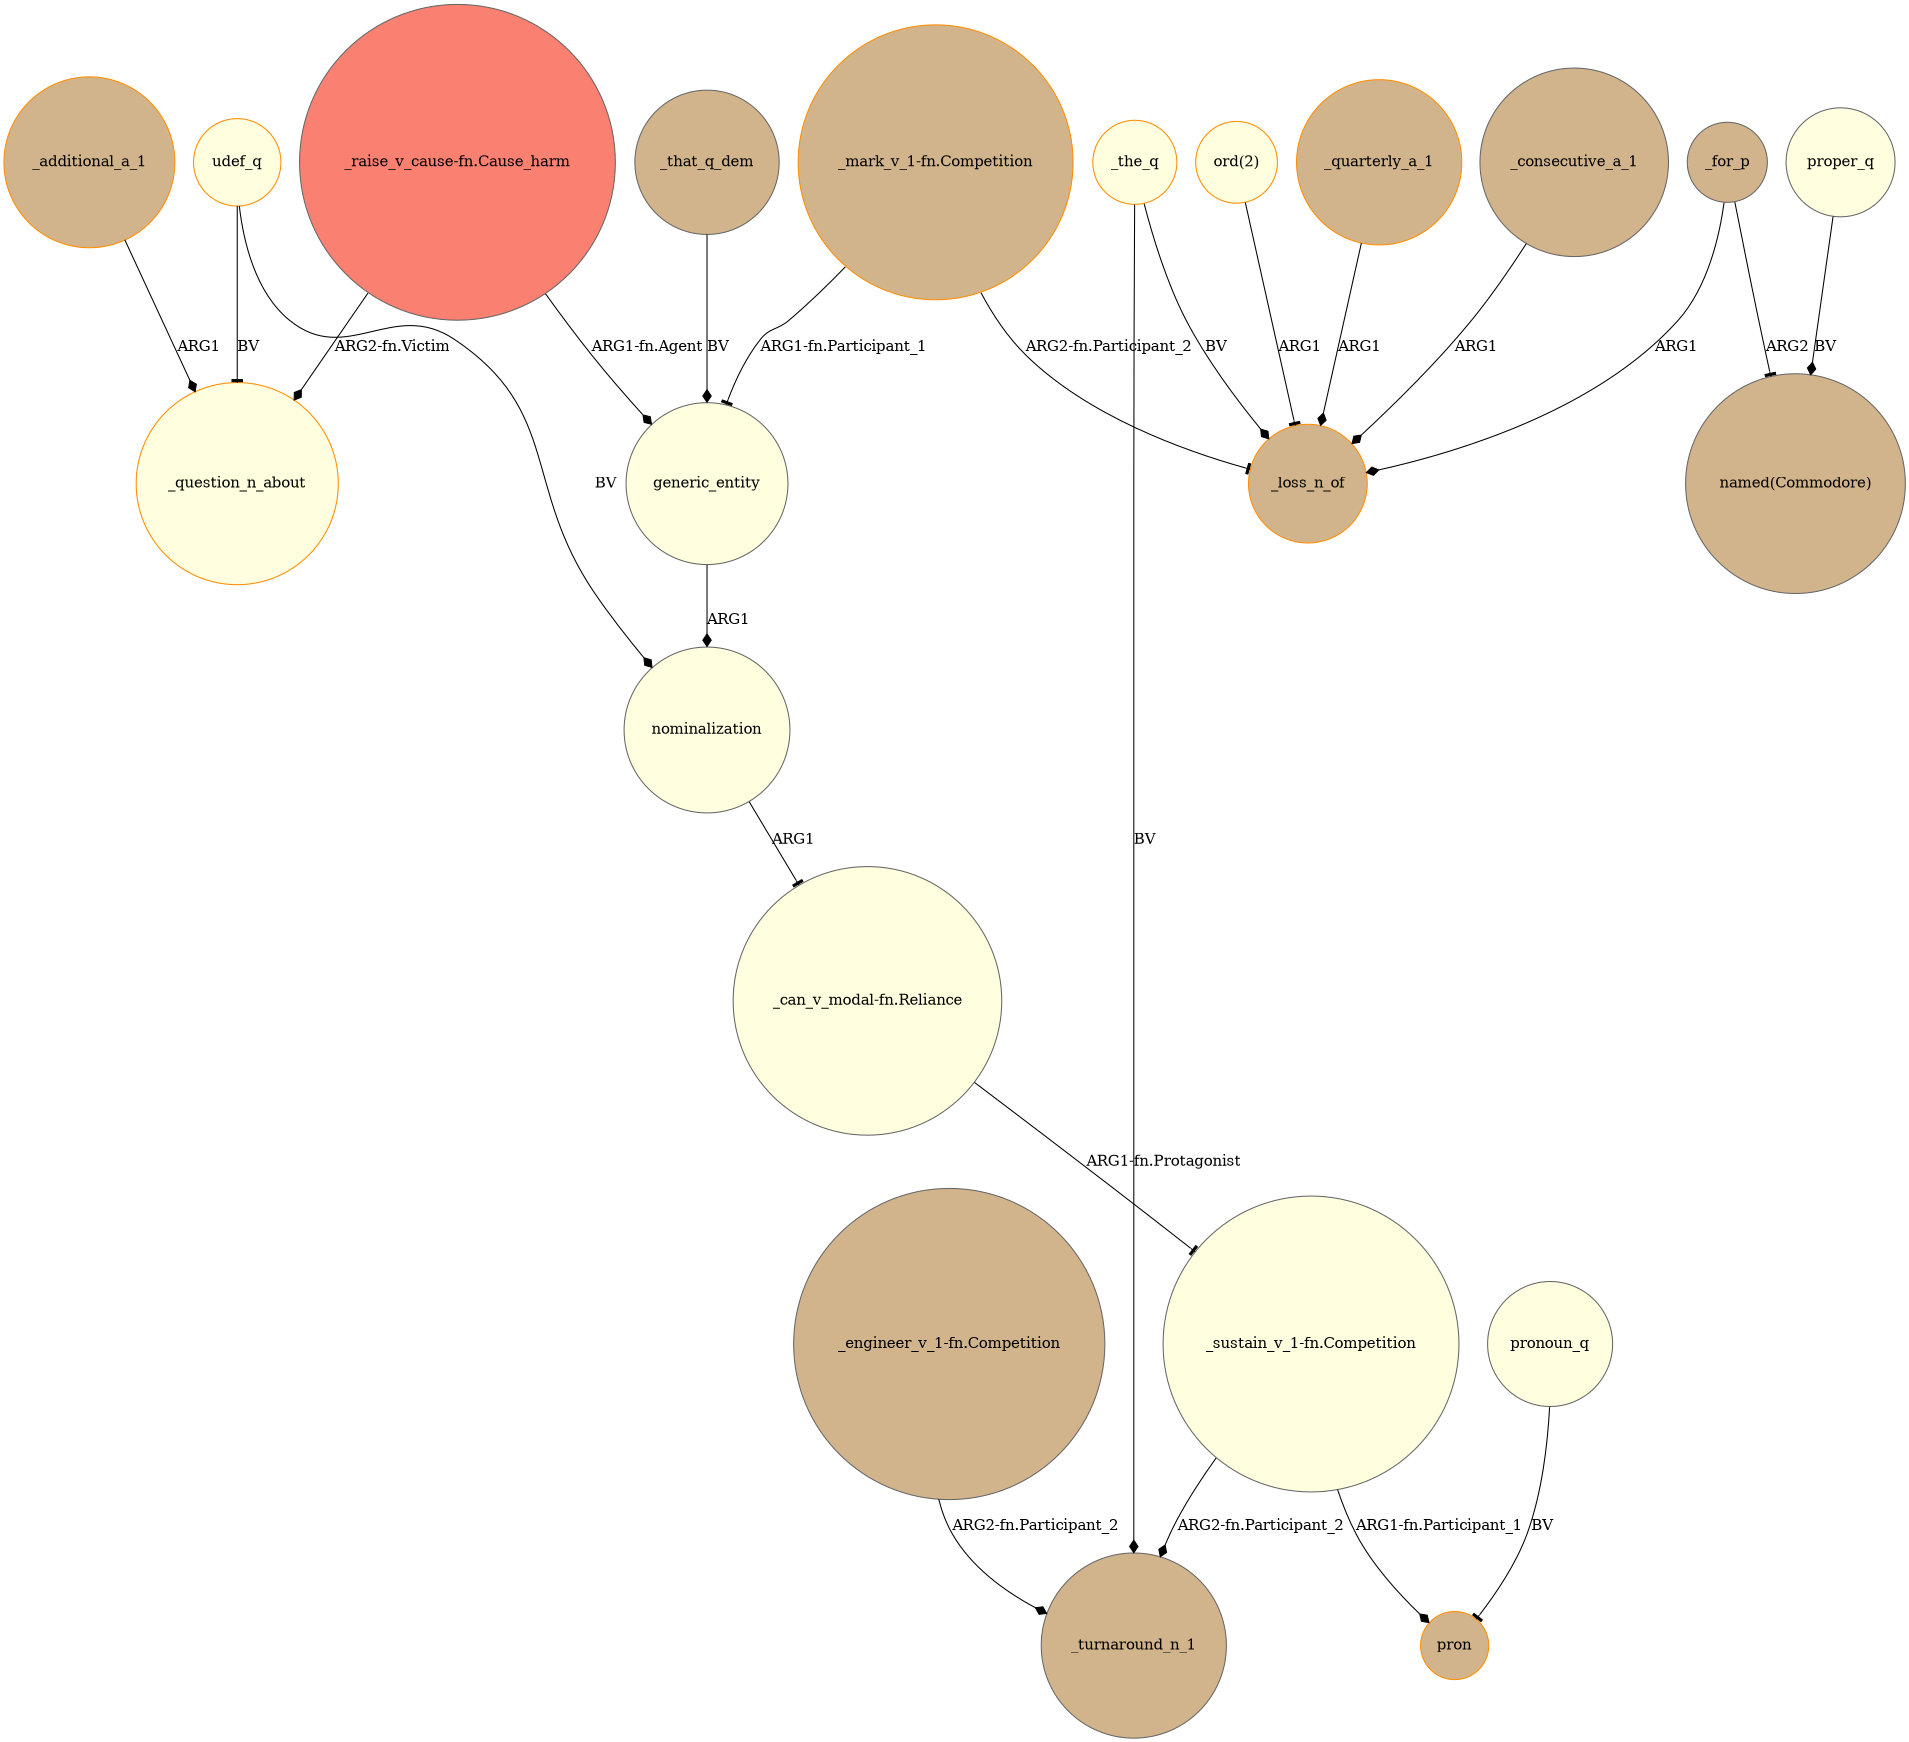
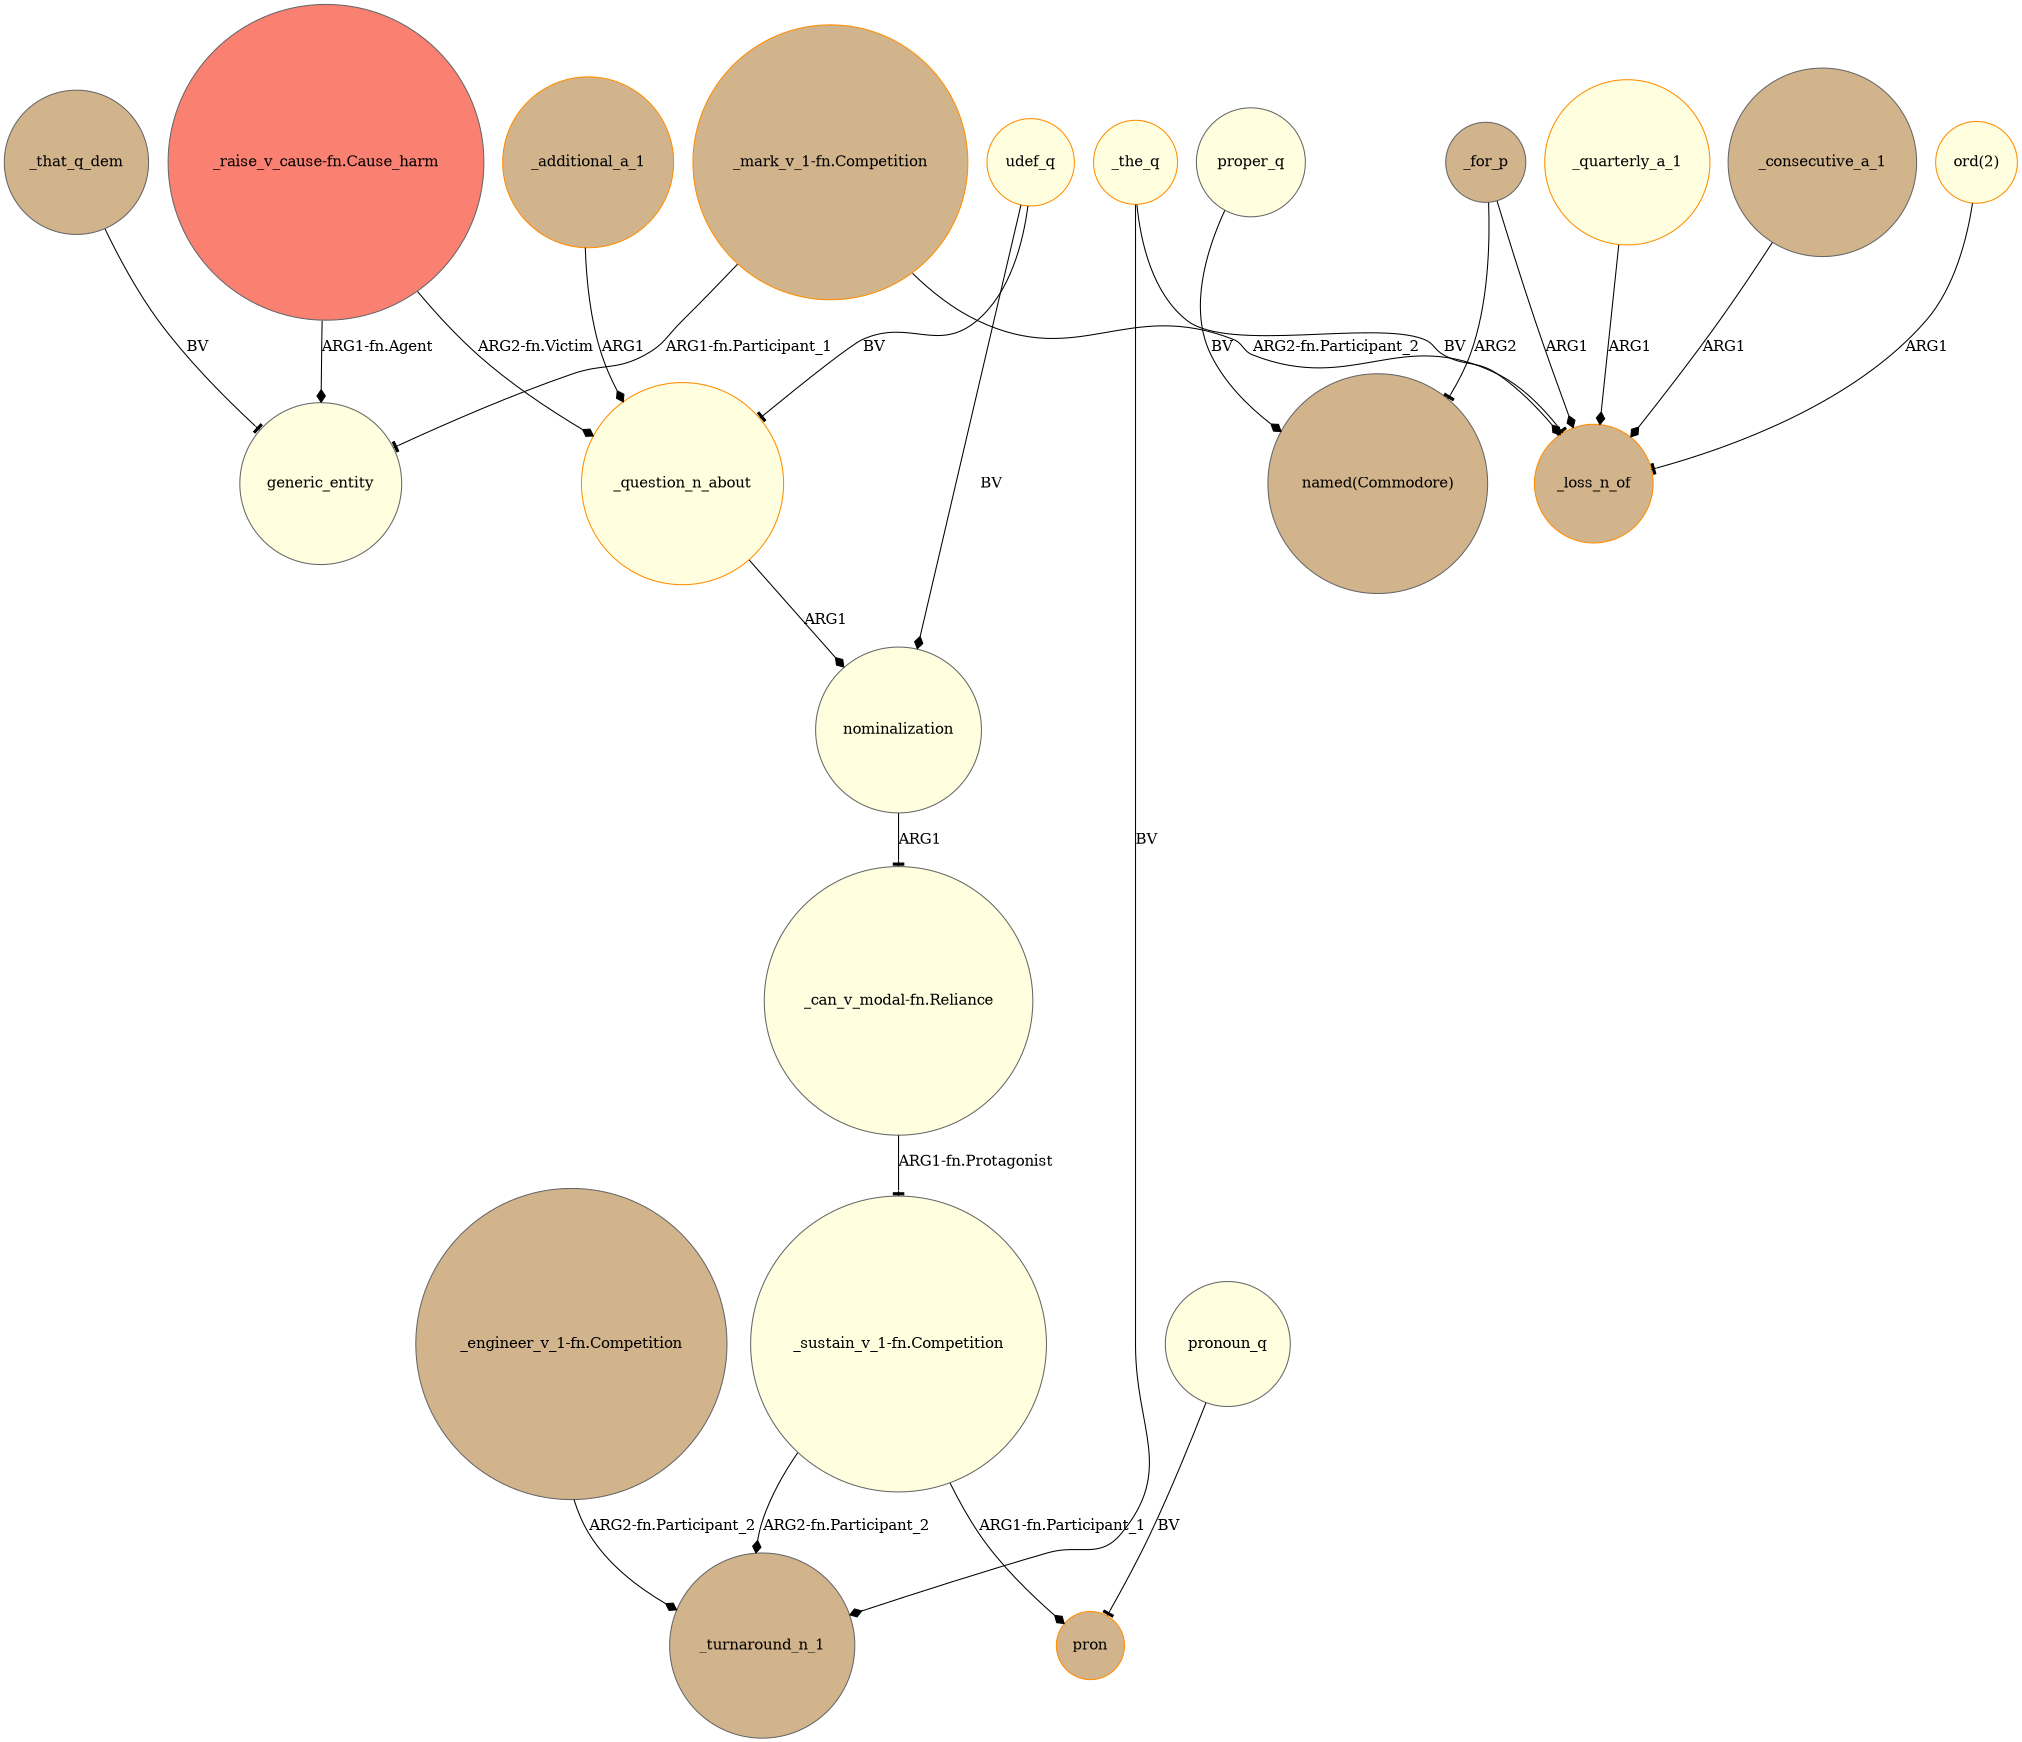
node "_quarterly_a_1": fillcolor tan -> lightyellow
edge "_that_q_dem" -> "generic_entity": arrowhead diamond -> tee
edge "generic_entity" -> "nominalization": now "_question_n_about" -> "nominalization"
